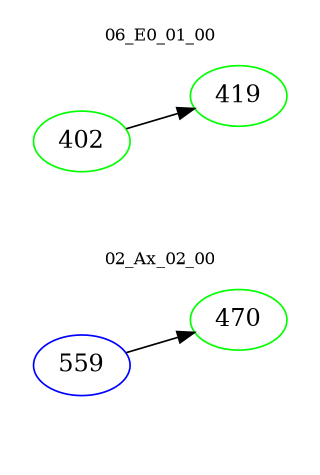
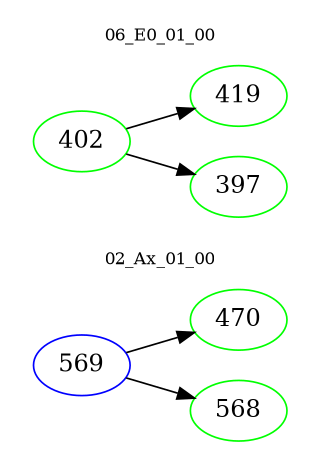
node "397": added
cluster "02_Ax_02_00": label "02_Ax_02_00" -> "02_Ax_01_00"
node "559": label "559" -> "569"
node "568": added
